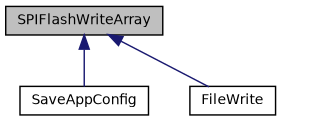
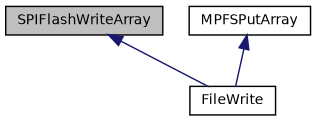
node "MPFSPutArray": added
node "SaveAppConfig": removed
